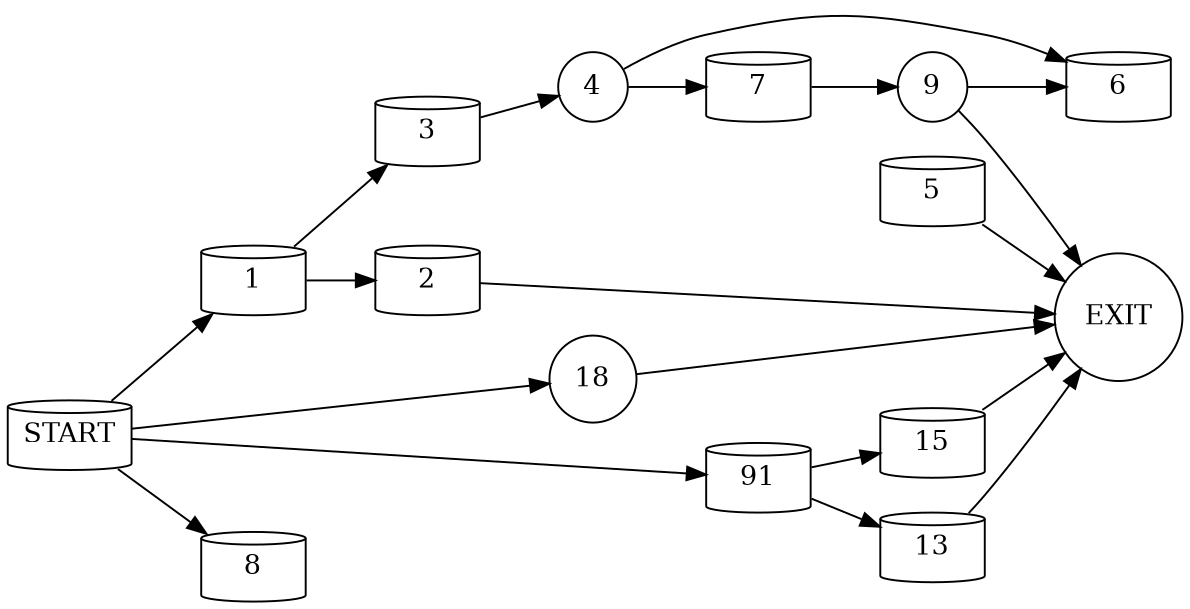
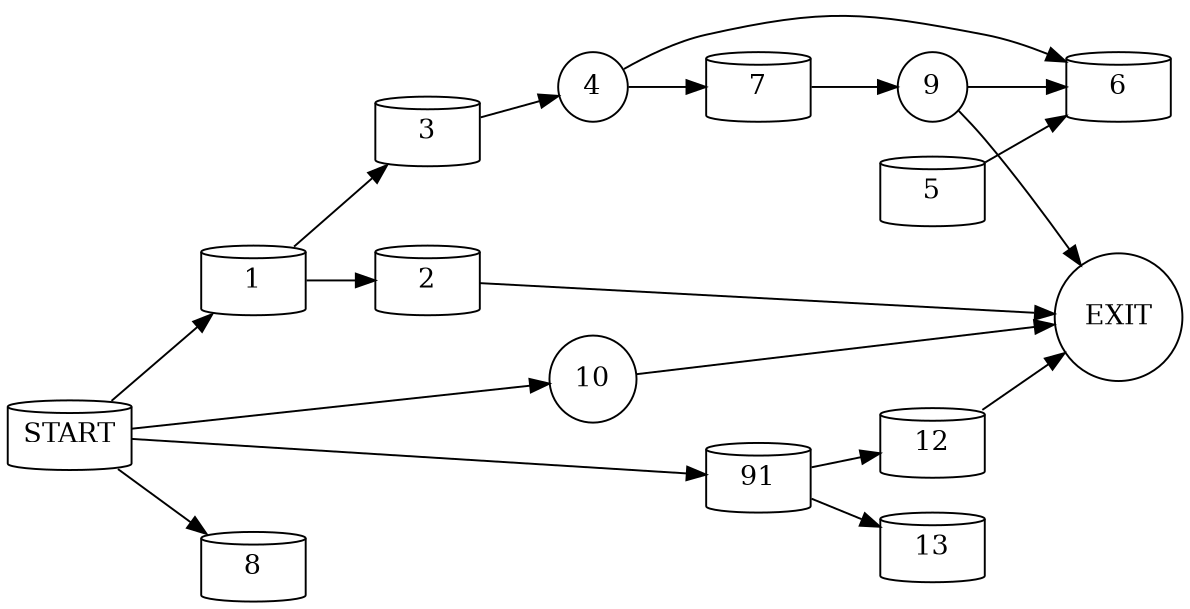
edge "5" -> "EXIT": now "5" -> "6"
node "18": label "18" -> "10"
node "15": label "15" -> "12"
edge "13" -> "EXIT": removed
